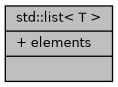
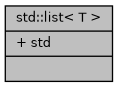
node "std::list< T >": text "+ elements" -> "+ std"
